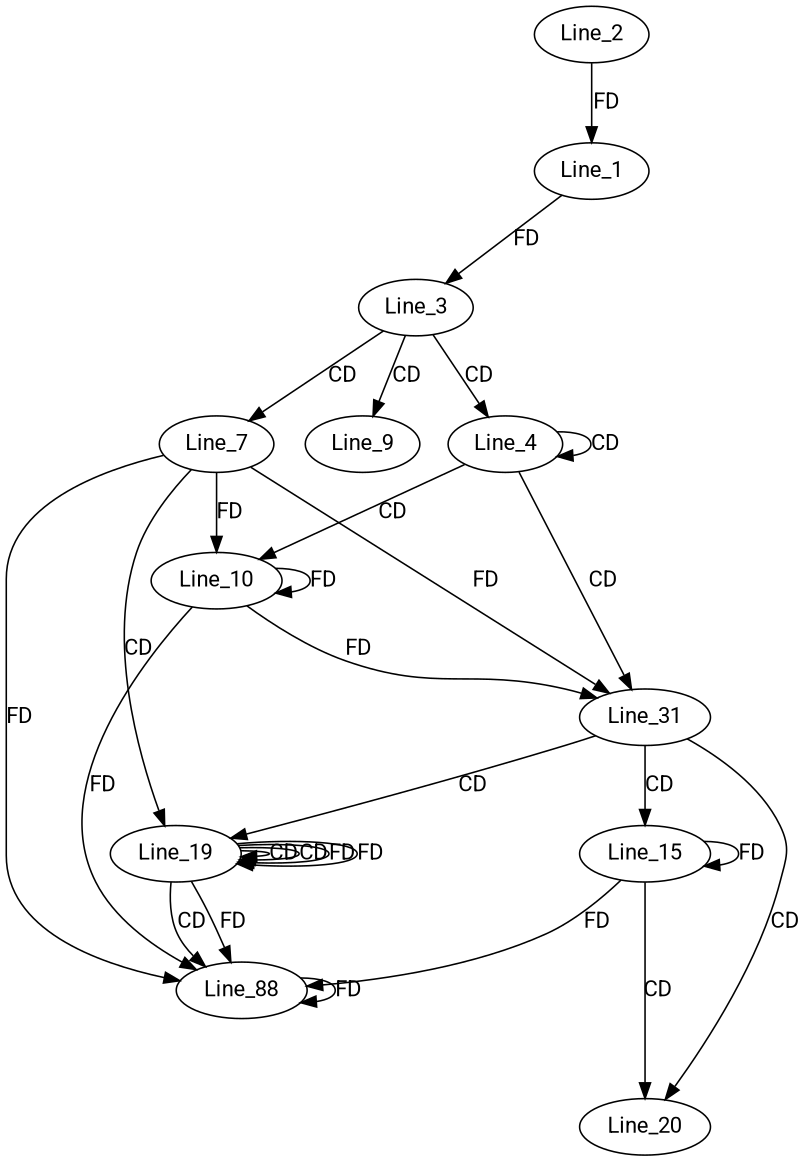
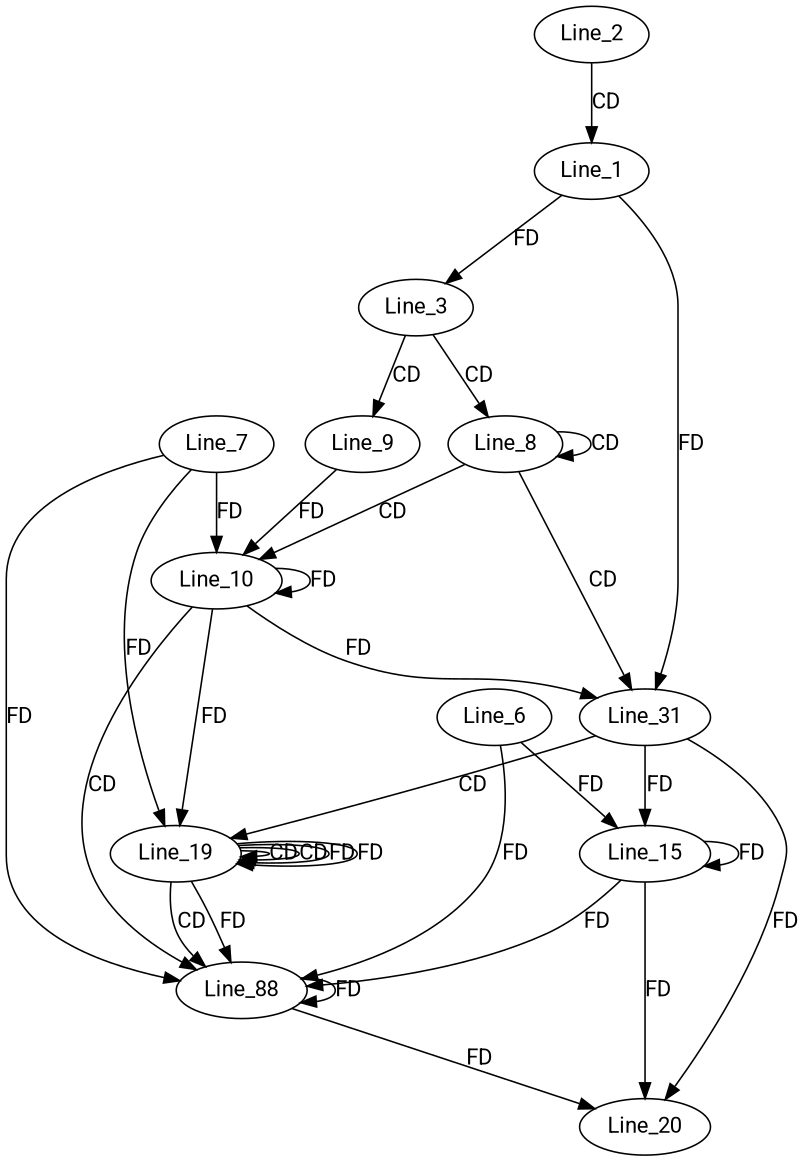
edge "Line_2" -> "Line_1": label "FD" -> "CD"
edge "Line_3" -> "Line_7": removed, label "CD"
node "Line_4": label "Line_4" -> "Line_8"
edge "Line_9" -> "Line_10": added, label "FD"
edge "Line_7" -> "Line_31": now "Line_1" -> "Line_31"
edge "Line_7" -> "Line_19": label "CD" -> "FD"
edge "Line_10" -> "Line_19": added, label "FD"
node "Line_6": added
edge "Line_10" -> "Line_88": label "FD" -> "CD"
edge "Line_31" -> "Line_15": label "CD" -> "FD"
edge "Line_31" -> "Line_20": label "CD" -> "FD"
edge "Line_15" -> "Line_20": label "CD" -> "FD"
edge "Line_88" -> "Line_20": added, label "FD"
